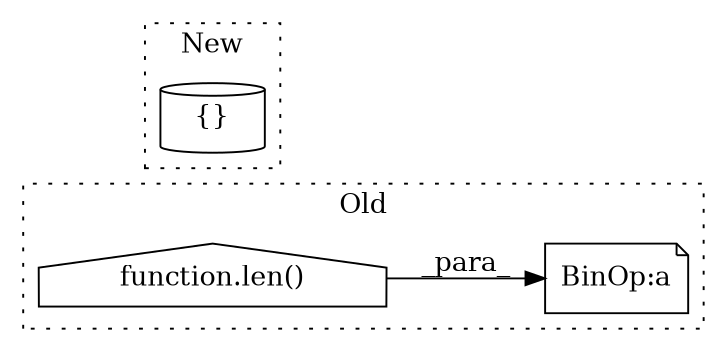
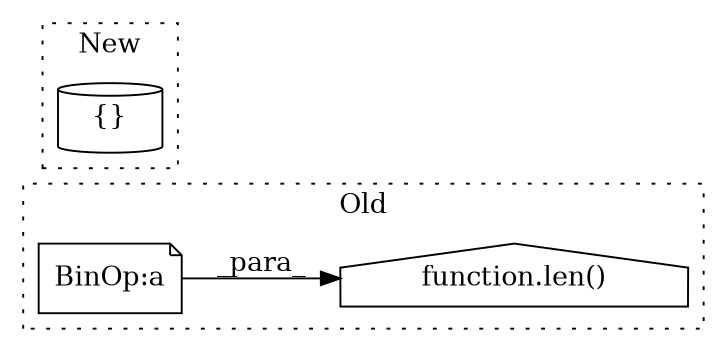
edge "function.len()" -> "BinOp:a": reversed
